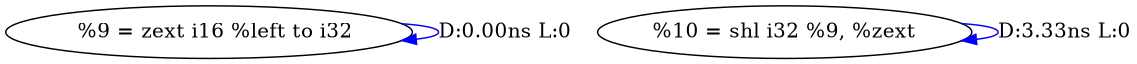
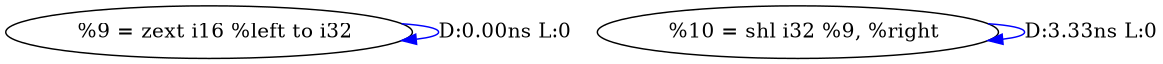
node "%10 = shl i32 %9, %zext": label "%10 = shl i32 %9, %zext" -> "%10 = shl i32 %9, %right"
